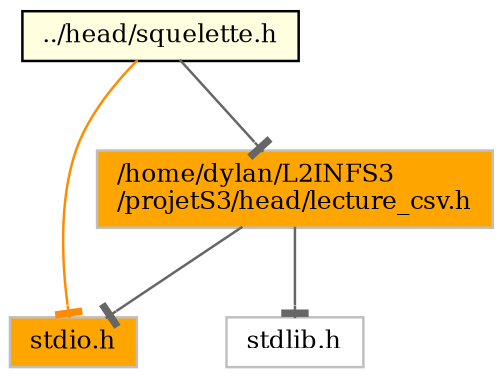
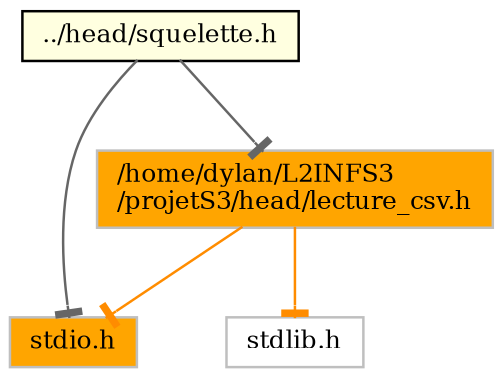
edge "../head/squelette.h" -> "stdio.h": color darkorange -> gray40
edge "/home/dylan/L2INFS3 /projetS3/head/lecture_csv.h" -> "stdlib.h": color gray40 -> darkorange
edge "/home/dylan/L2INFS3 /projetS3/head/lecture_csv.h" -> "stdio.h": color gray40 -> darkorange
